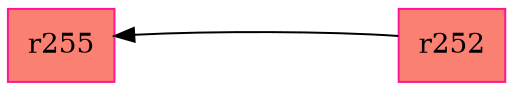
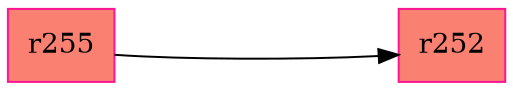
edge "r252" -> "r255": reversed
